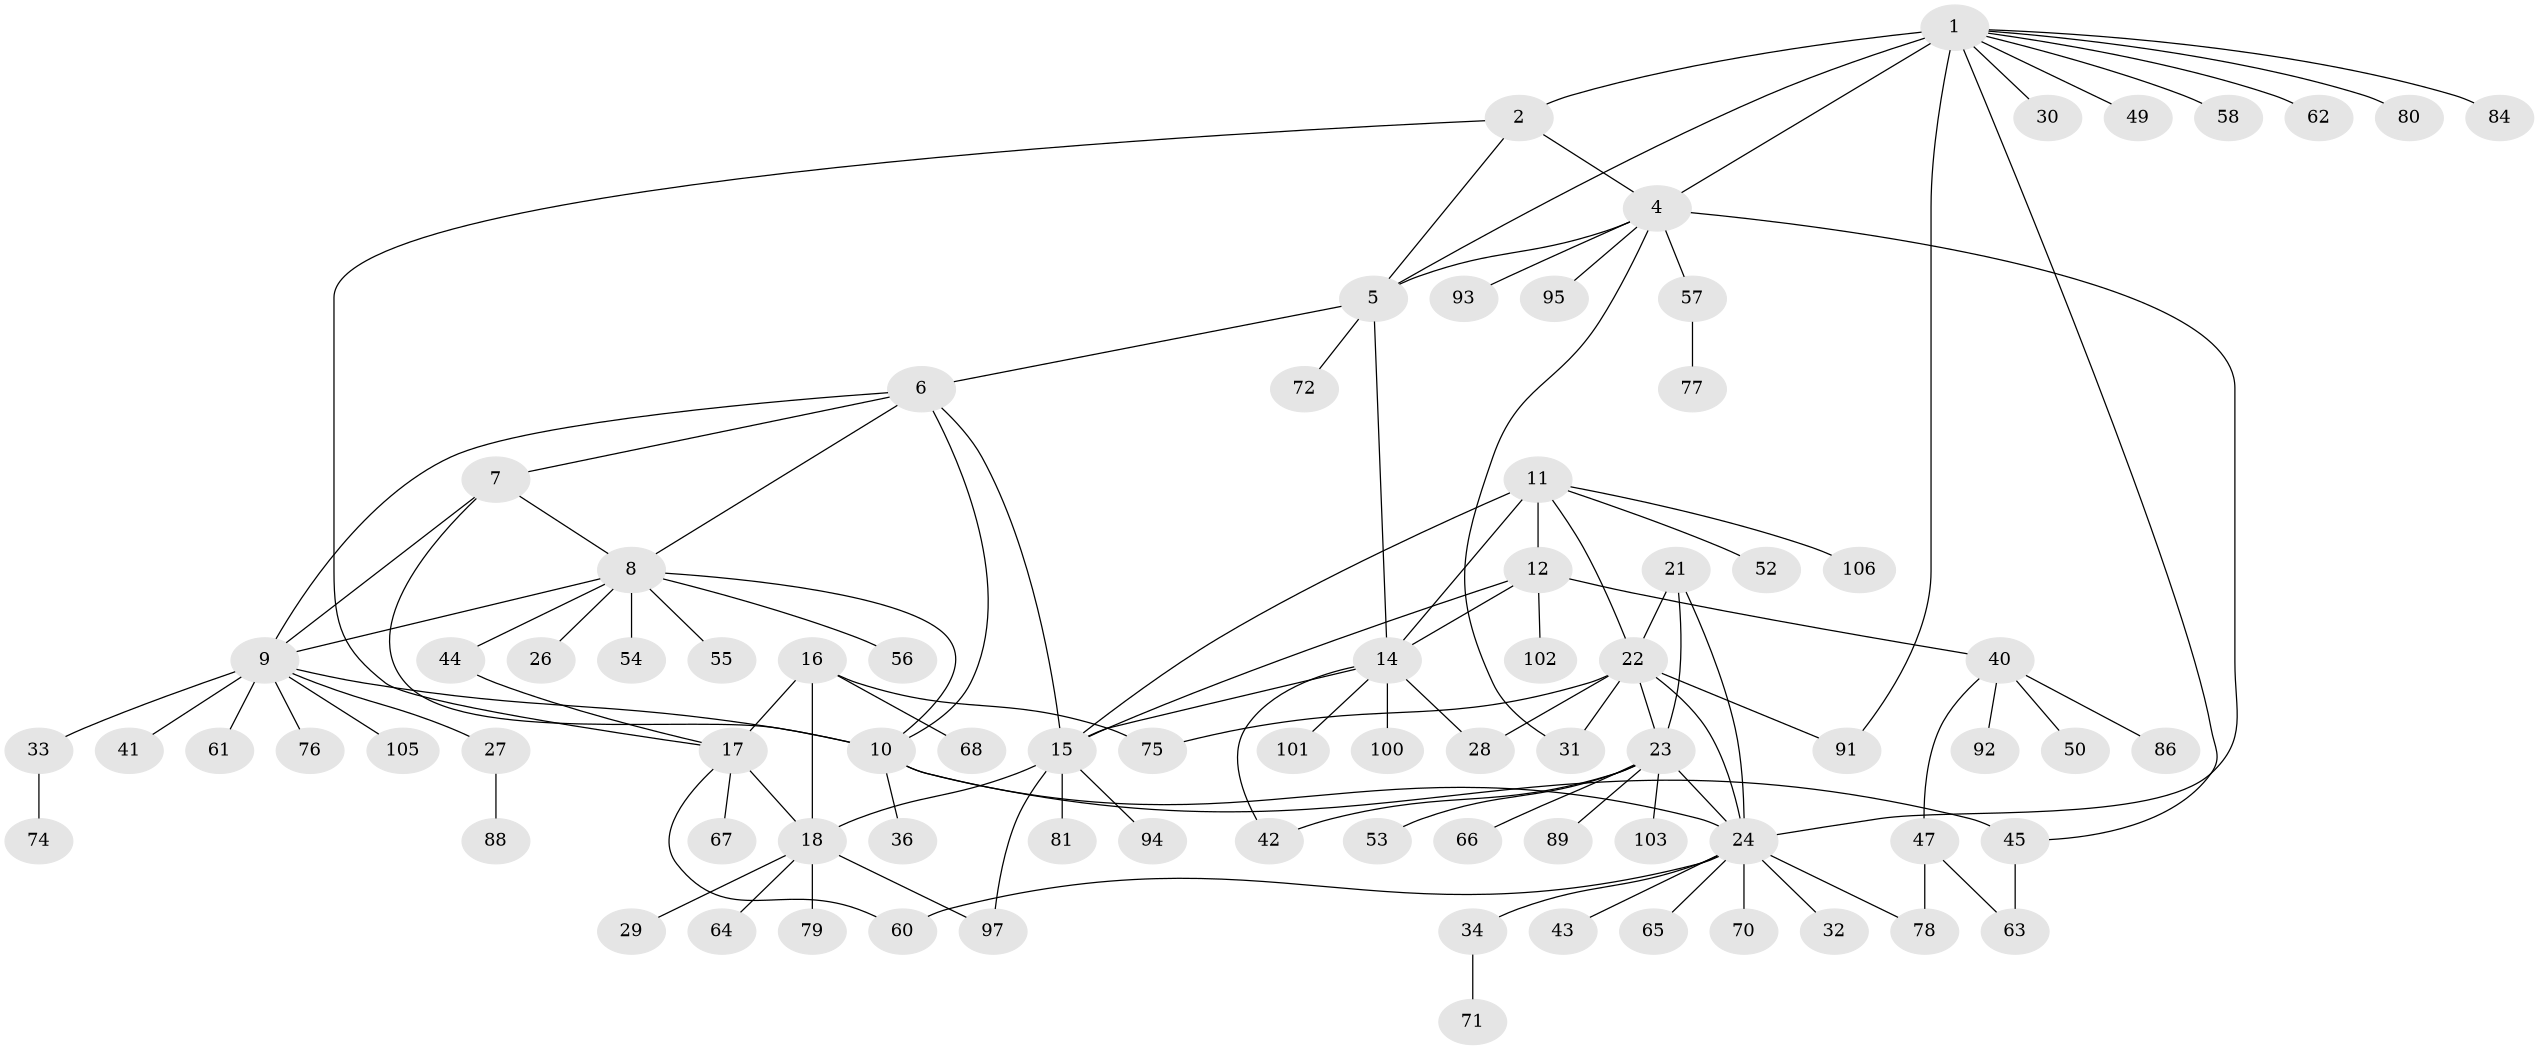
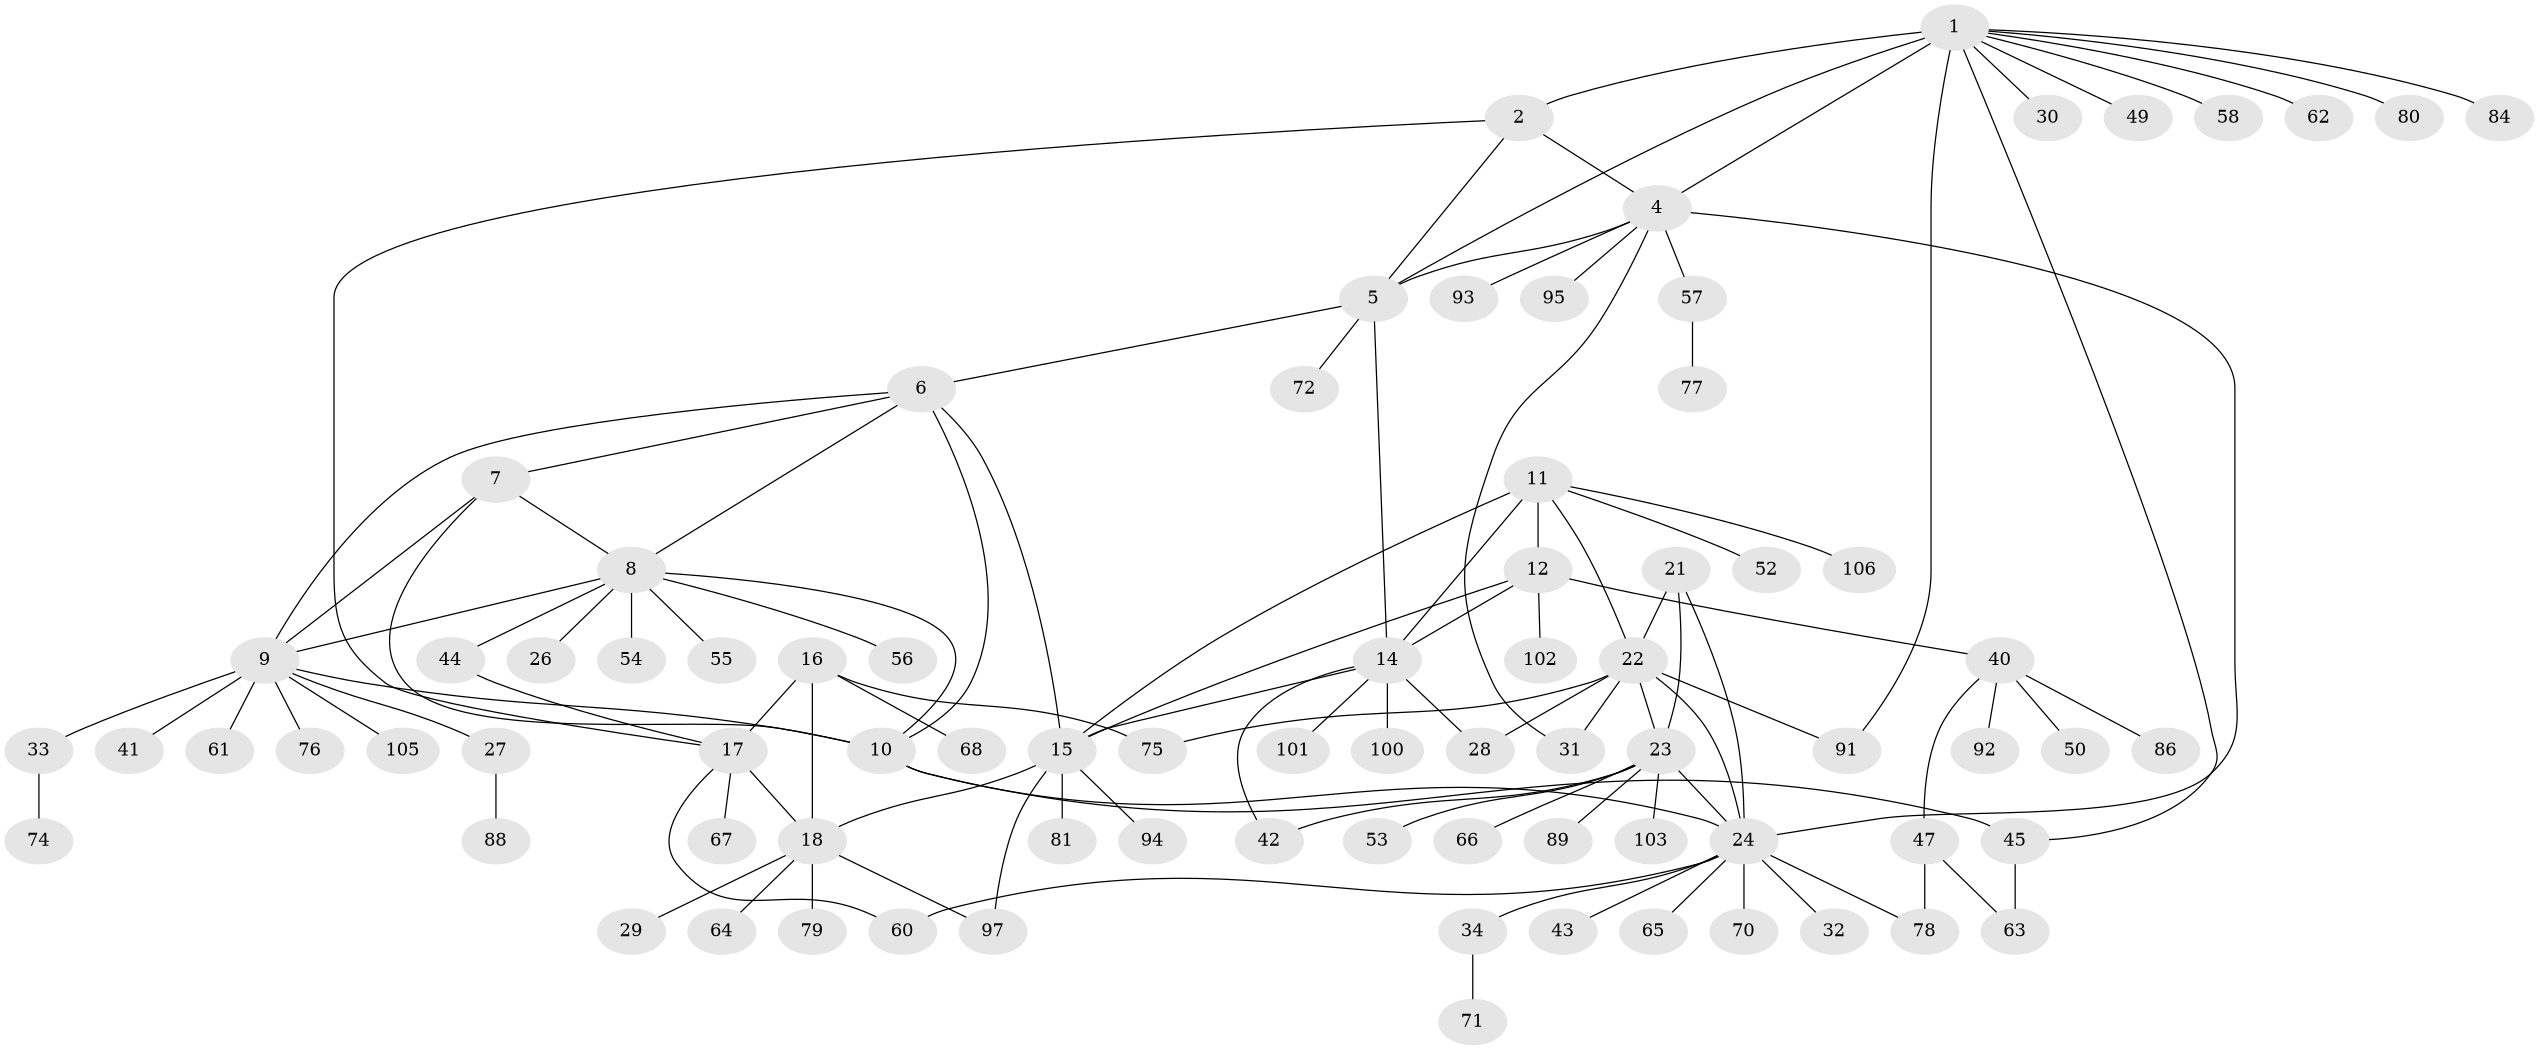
node "36": removed
